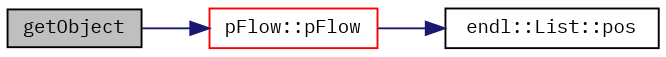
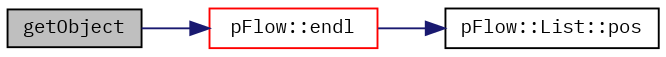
node "pFlow::pFlow": label "pFlow::pFlow" -> "pFlow::endl"
node "endl::List::pos": label "endl::List::pos" -> "pFlow::List::pos"
